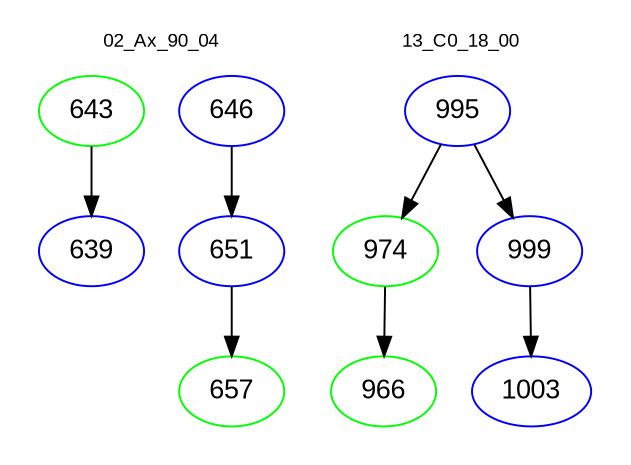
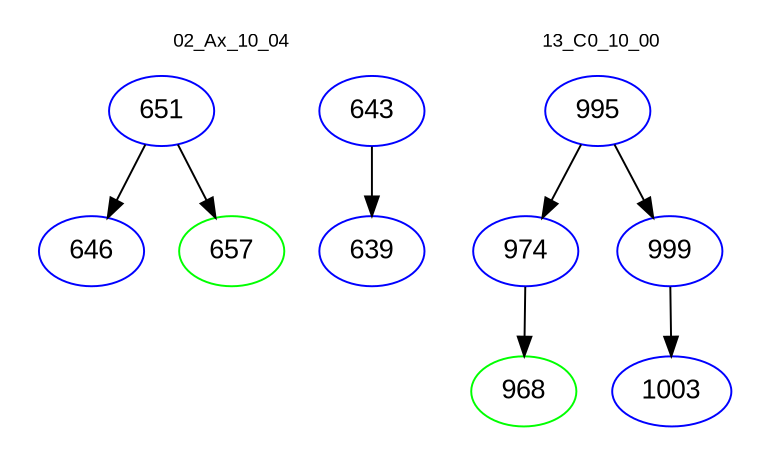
cluster "02_Ax_90_04": label "02_Ax_90_04" -> "02_Ax_10_04"
cluster "13_C0_18_00": label "13_C0_18_00" -> "13_C0_10_00"
node "643": color green -> blue
edge "646" -> "651": reversed
node "974": color green -> blue
node "966": label "966" -> "968"
